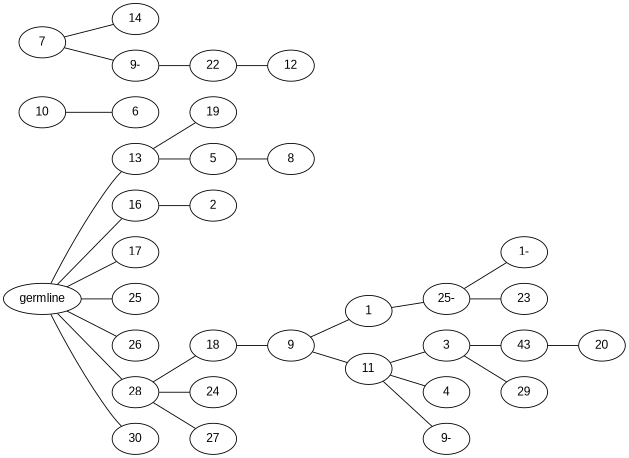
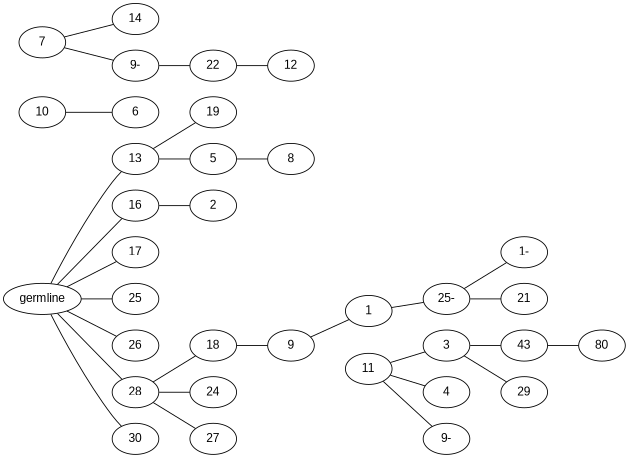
node "23": label "23" -> "21"
node "20": label "20" -> "80"
edge "9" -- "11": removed
